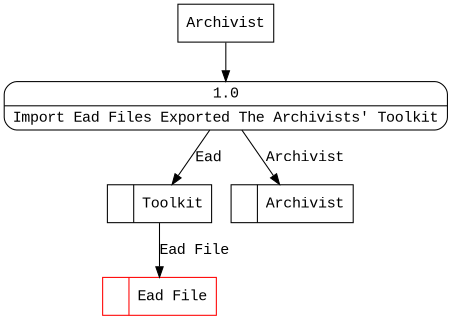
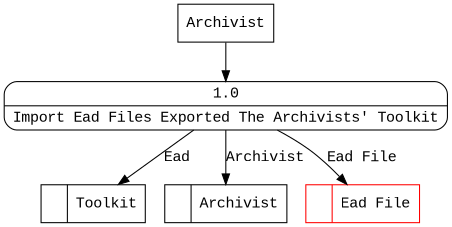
edge "Toolkit" -> "Ead File": now "1.0" -> "Ead File"
